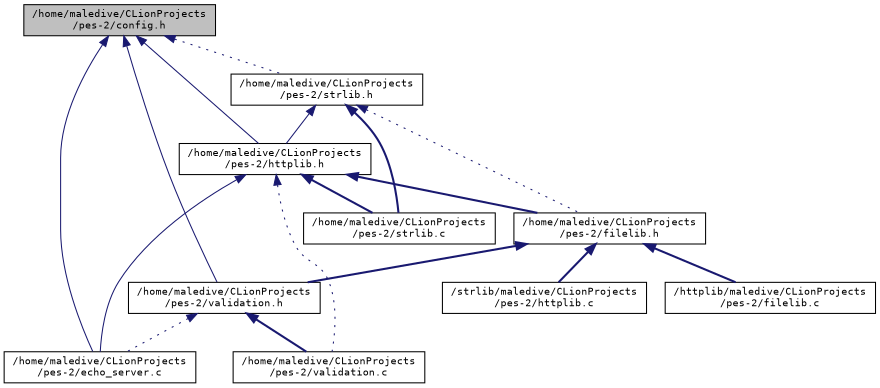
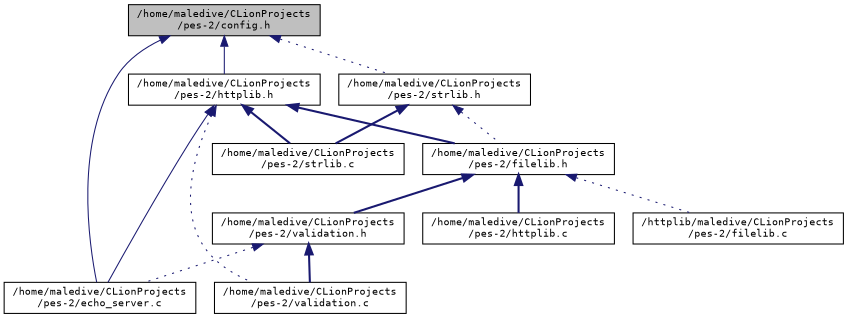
edge "/home/maledive/CLionProjects /pes-2/httplib.h" -> "/home/maledive/CLionProjects /pes-2/strlib.h": removed
edge "/home/maledive/CLionProjects /pes-2/validation.h" -> "/home/maledive/CLionProjects /pes-2/config.h": removed
edge "/httplib/maledive/CLionProjects /pes-2/filelib.c" -> "/home/maledive/CLionProjects /pes-2/filelib.h": style bold -> dotted
node "/strlib/maledive/CLionProjects /pes-2/httplib.c": label "/strlib/maledive/CLionProjects /pes-2/httplib.c" -> "/home/maledive/CLionProjects /pes-2/httplib.c"
